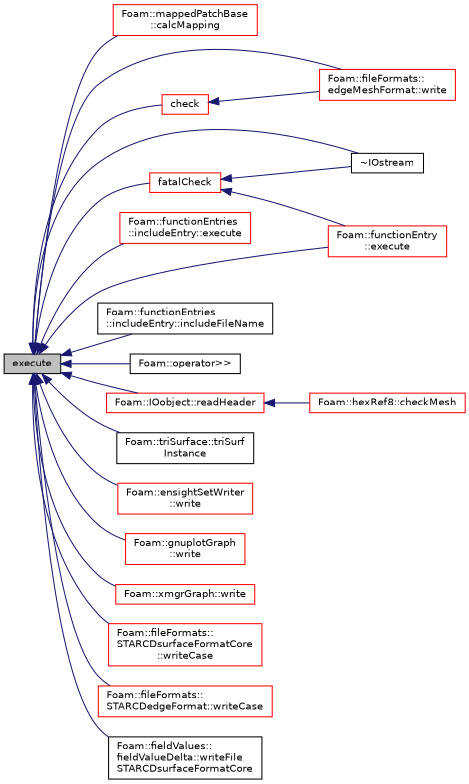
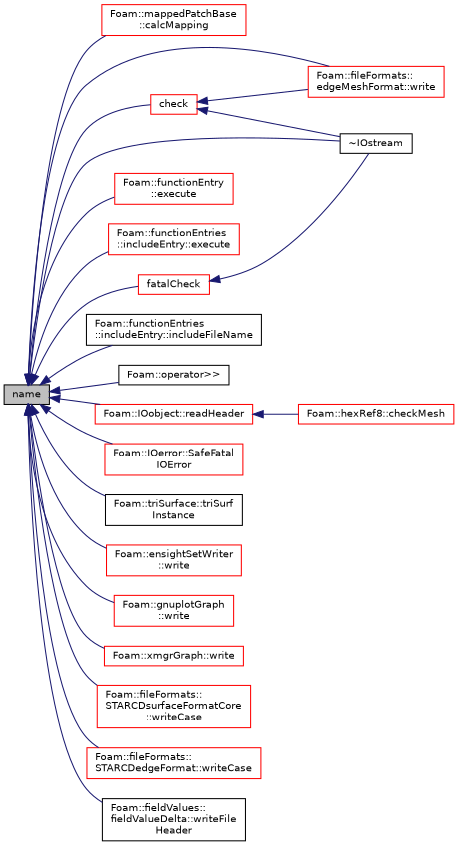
edge "~IOstream" -> "check": added
edge "Foam::functionEntry ::execute" -> "fatalCheck": removed
node "execute": label "execute" -> "name"
node "Foam::IOerror::SafeFatal IOError": added
node "Foam::fieldValues:: fieldValueDelta::writeFile STARCDsurfaceFormatCore": label "Foam::fieldValues:: fieldValueDelta::writeFile STARCDsurfaceFormatCore" -> "Foam::fieldValues:: fieldValueDelta::writeFile Header"
